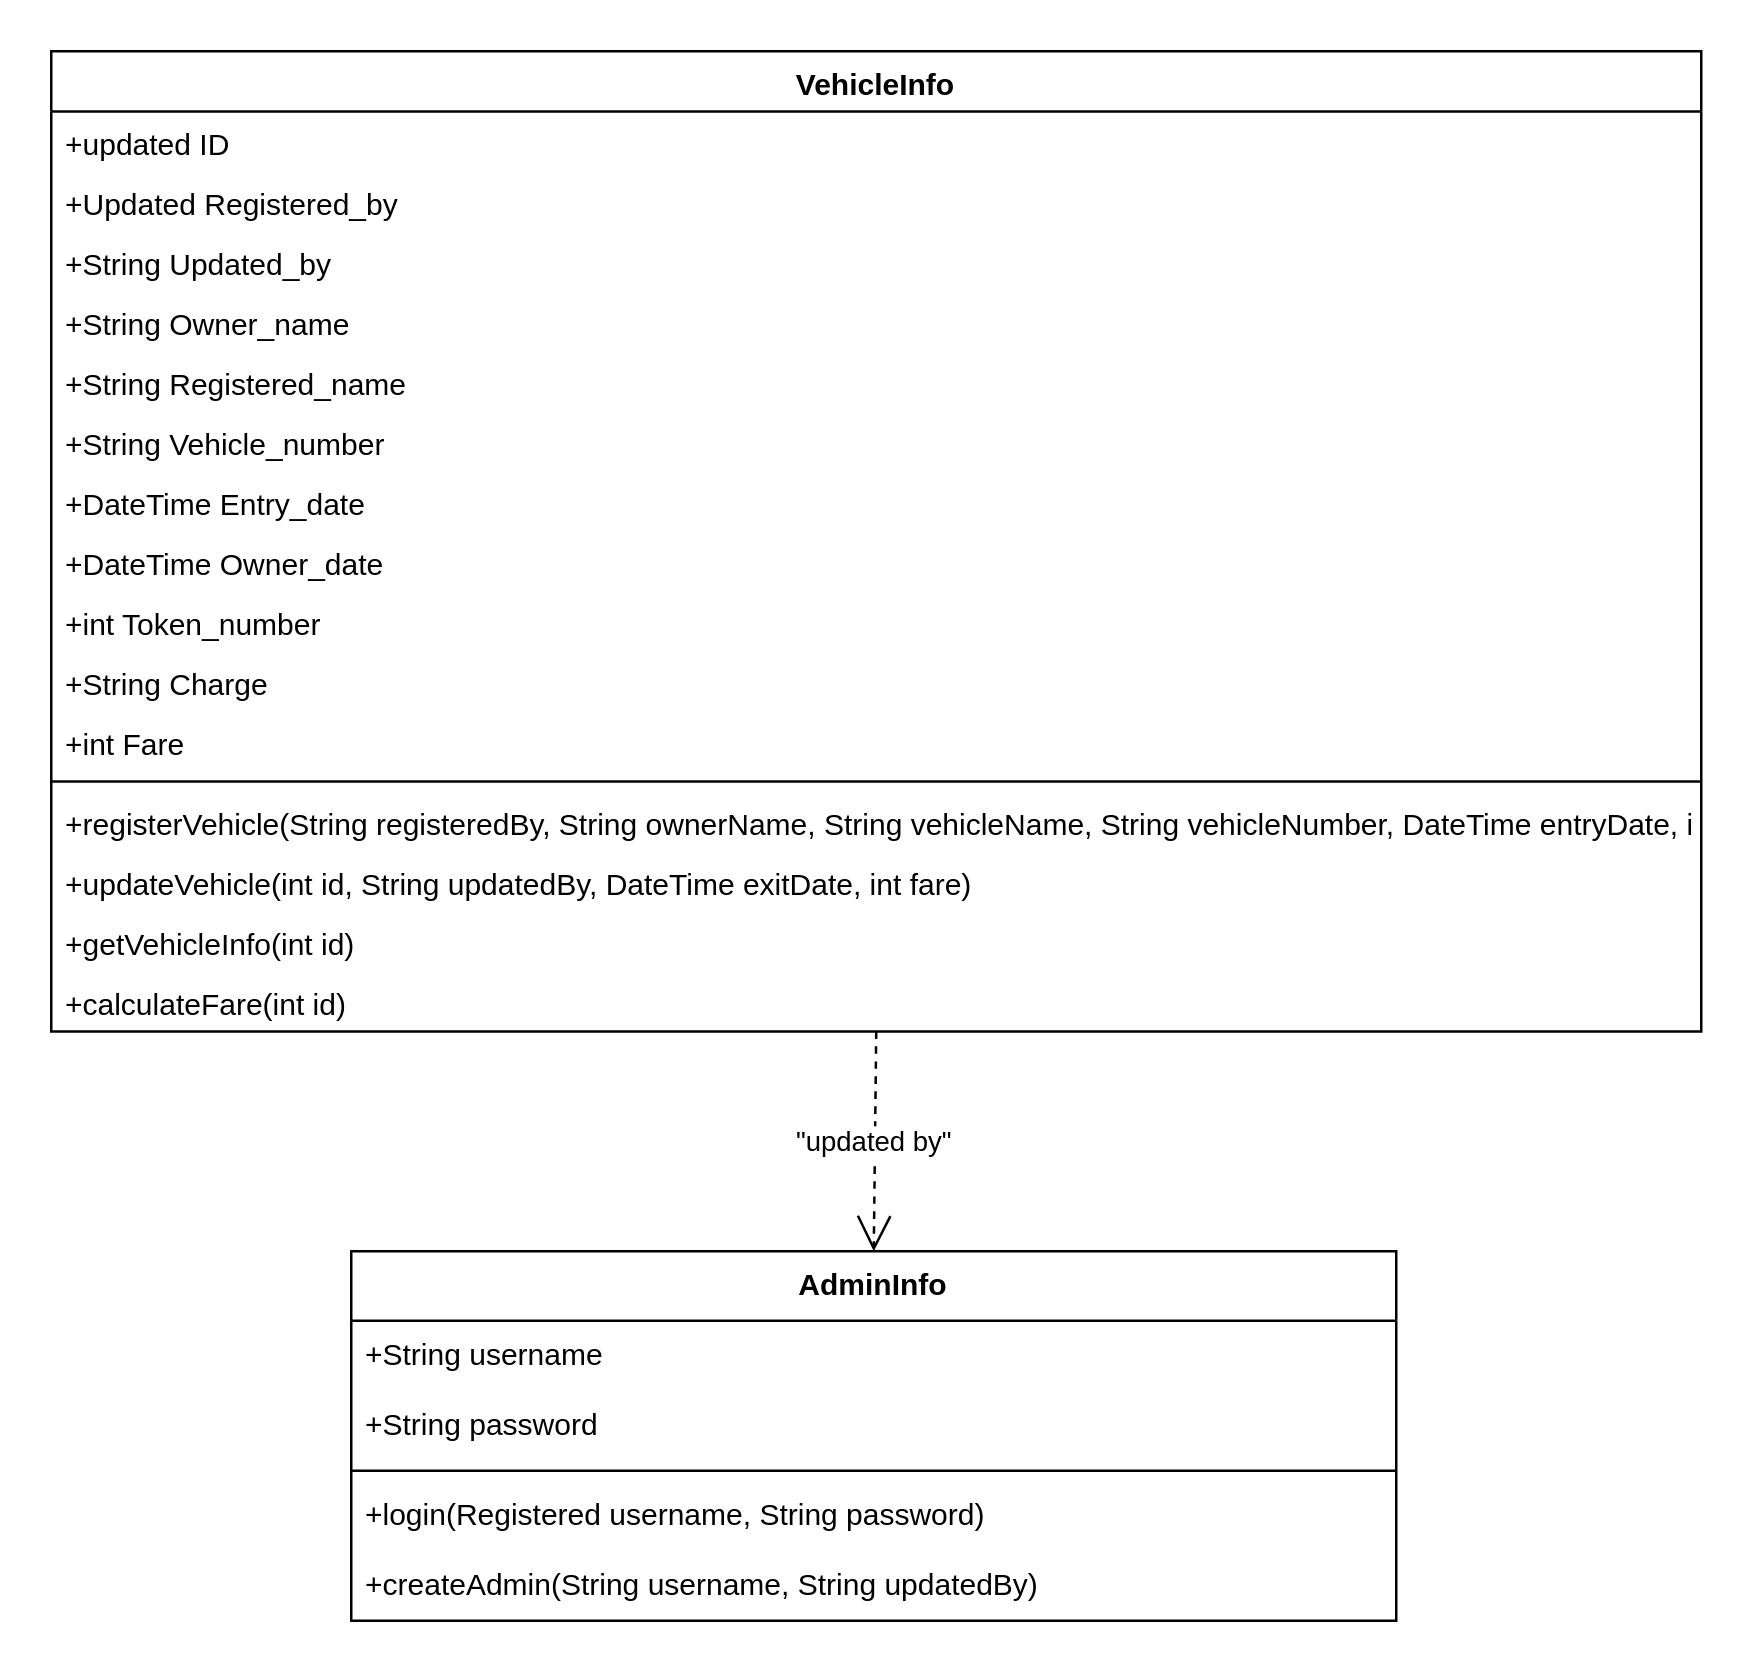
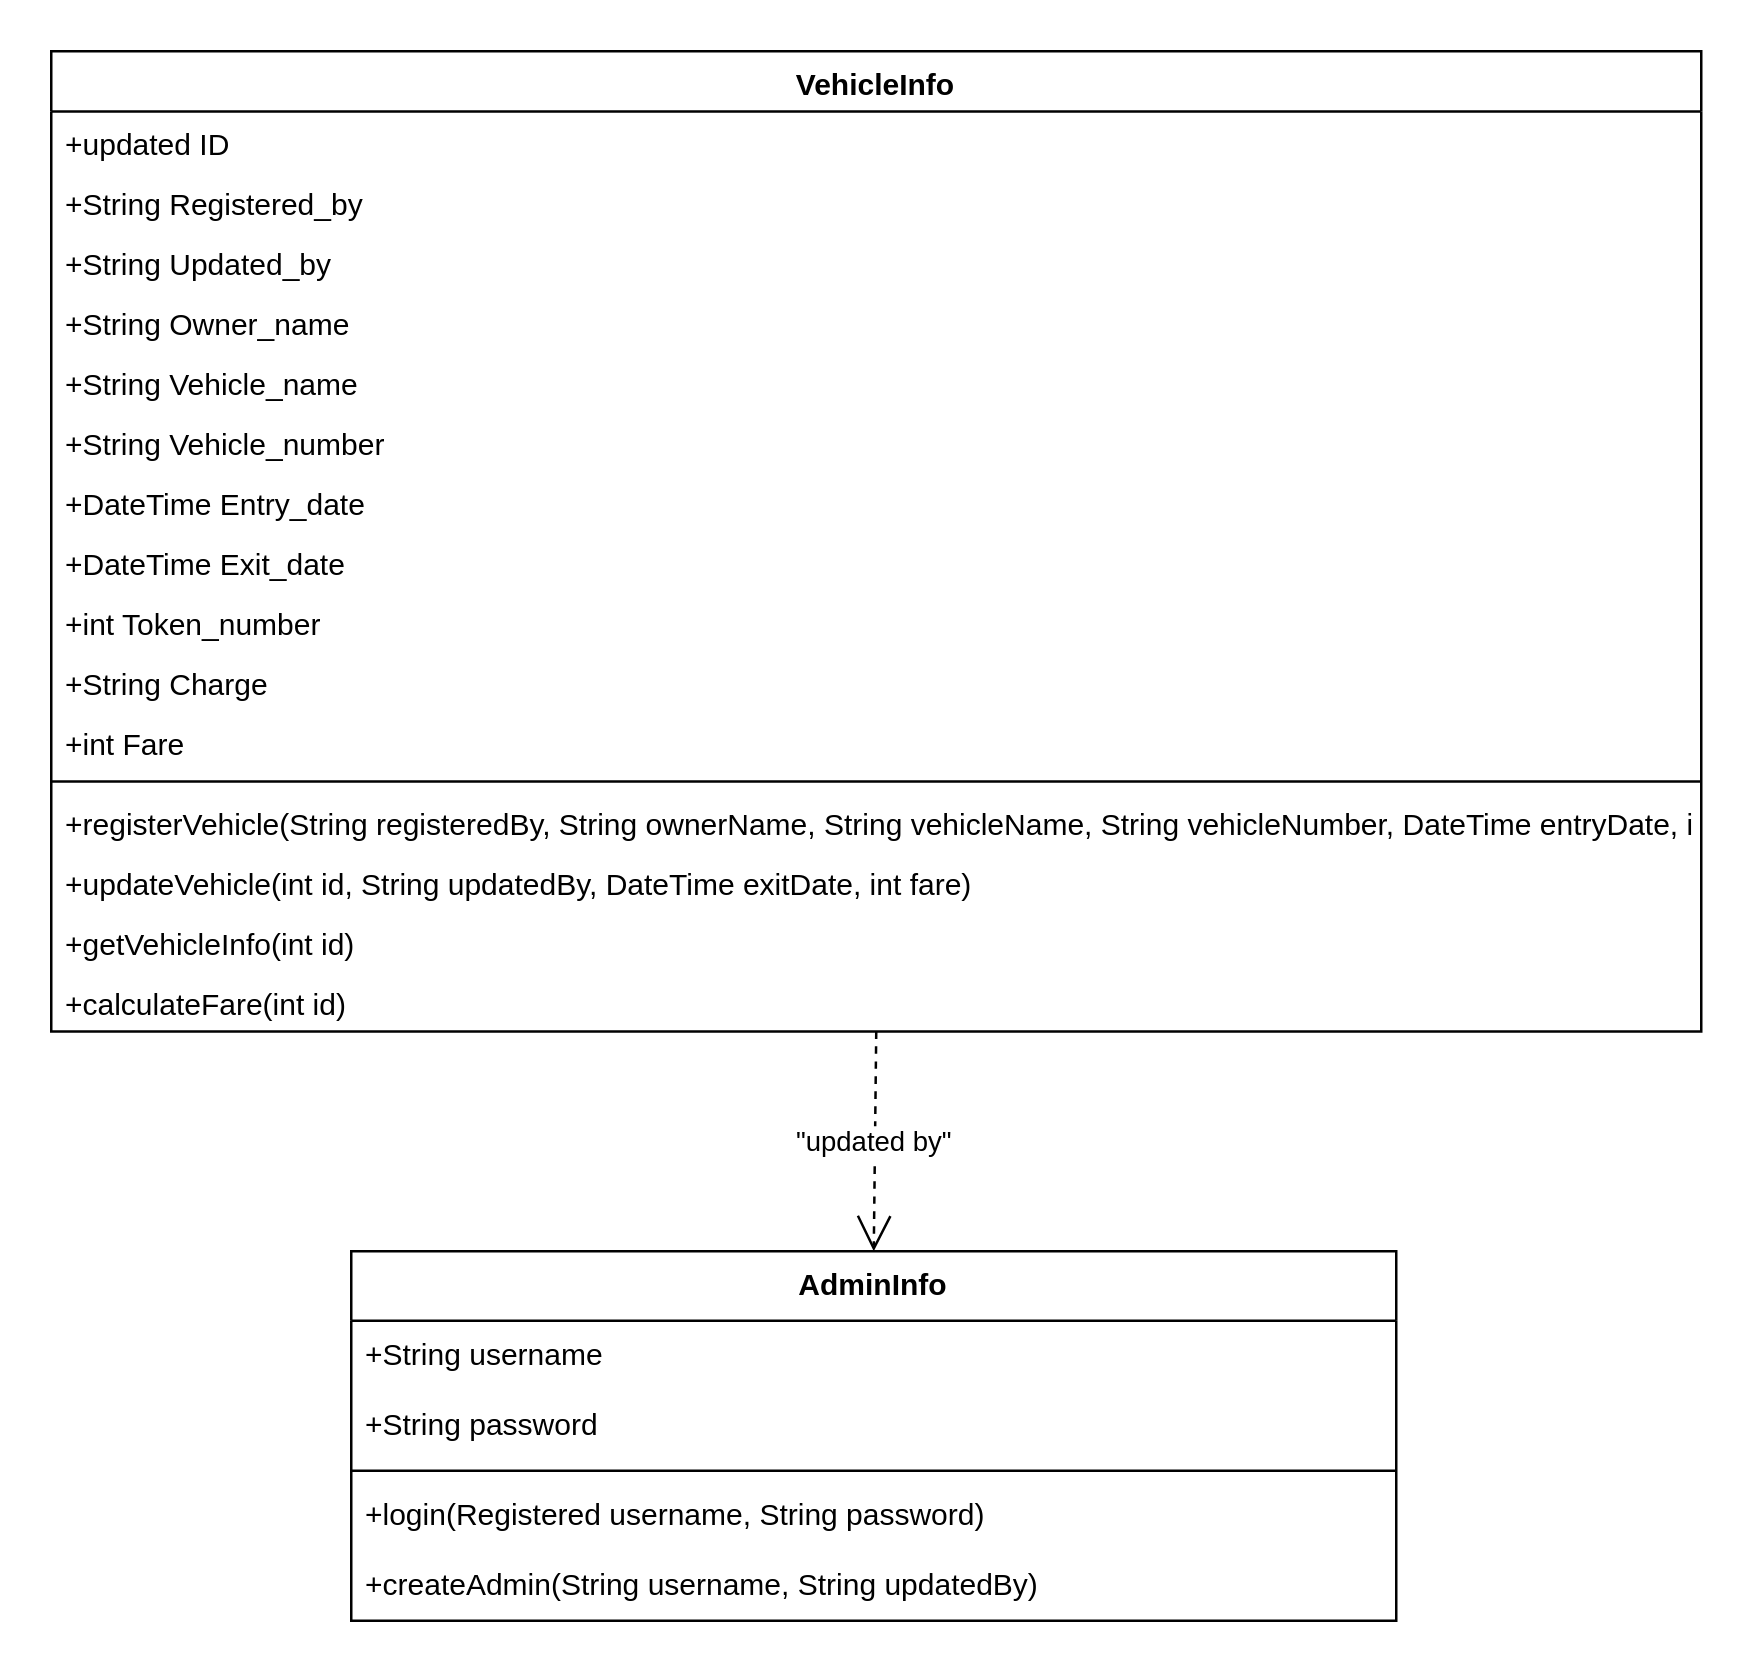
node "+Updated Registered_by": label "+Updated Registered_by" -> "+String Registered_by"
node "+String Registered_name": label "+String Registered_name" -> "+String Vehicle_name"
node "+DateTime Owner_date": label "+DateTime Owner_date" -> "+DateTime Exit_date"
